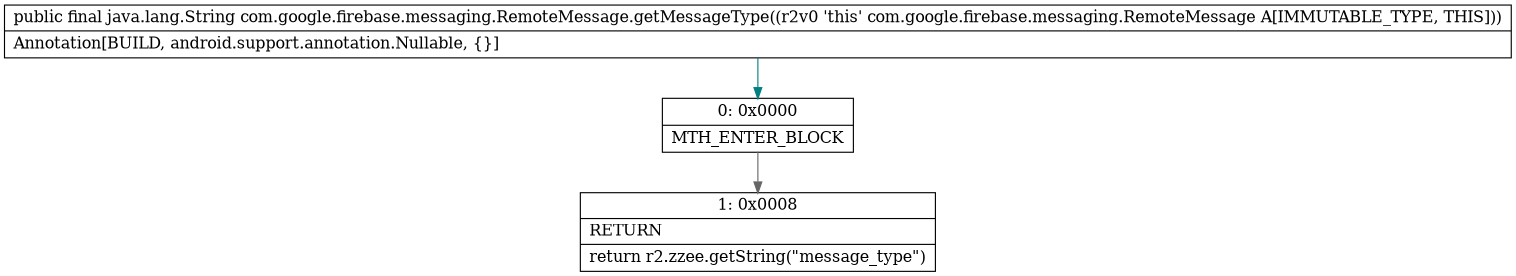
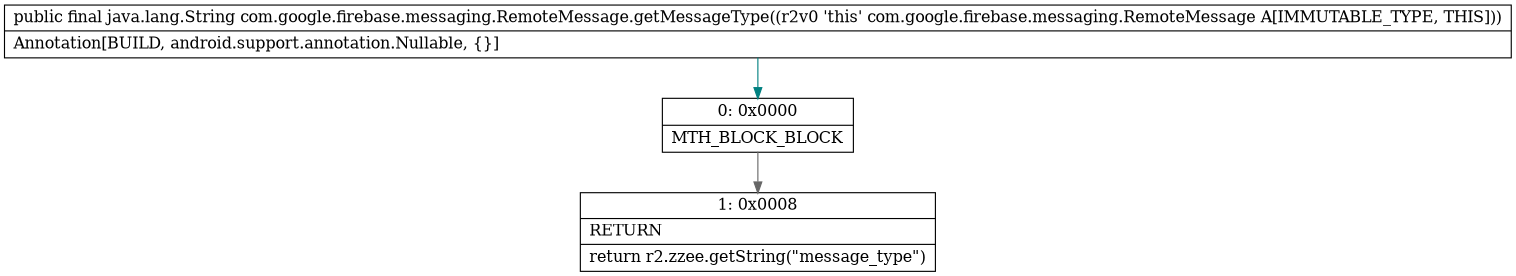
node "0: 0x0000": text "MTH_ENTER_BLOCK" -> "MTH_BLOCK_BLOCK"
